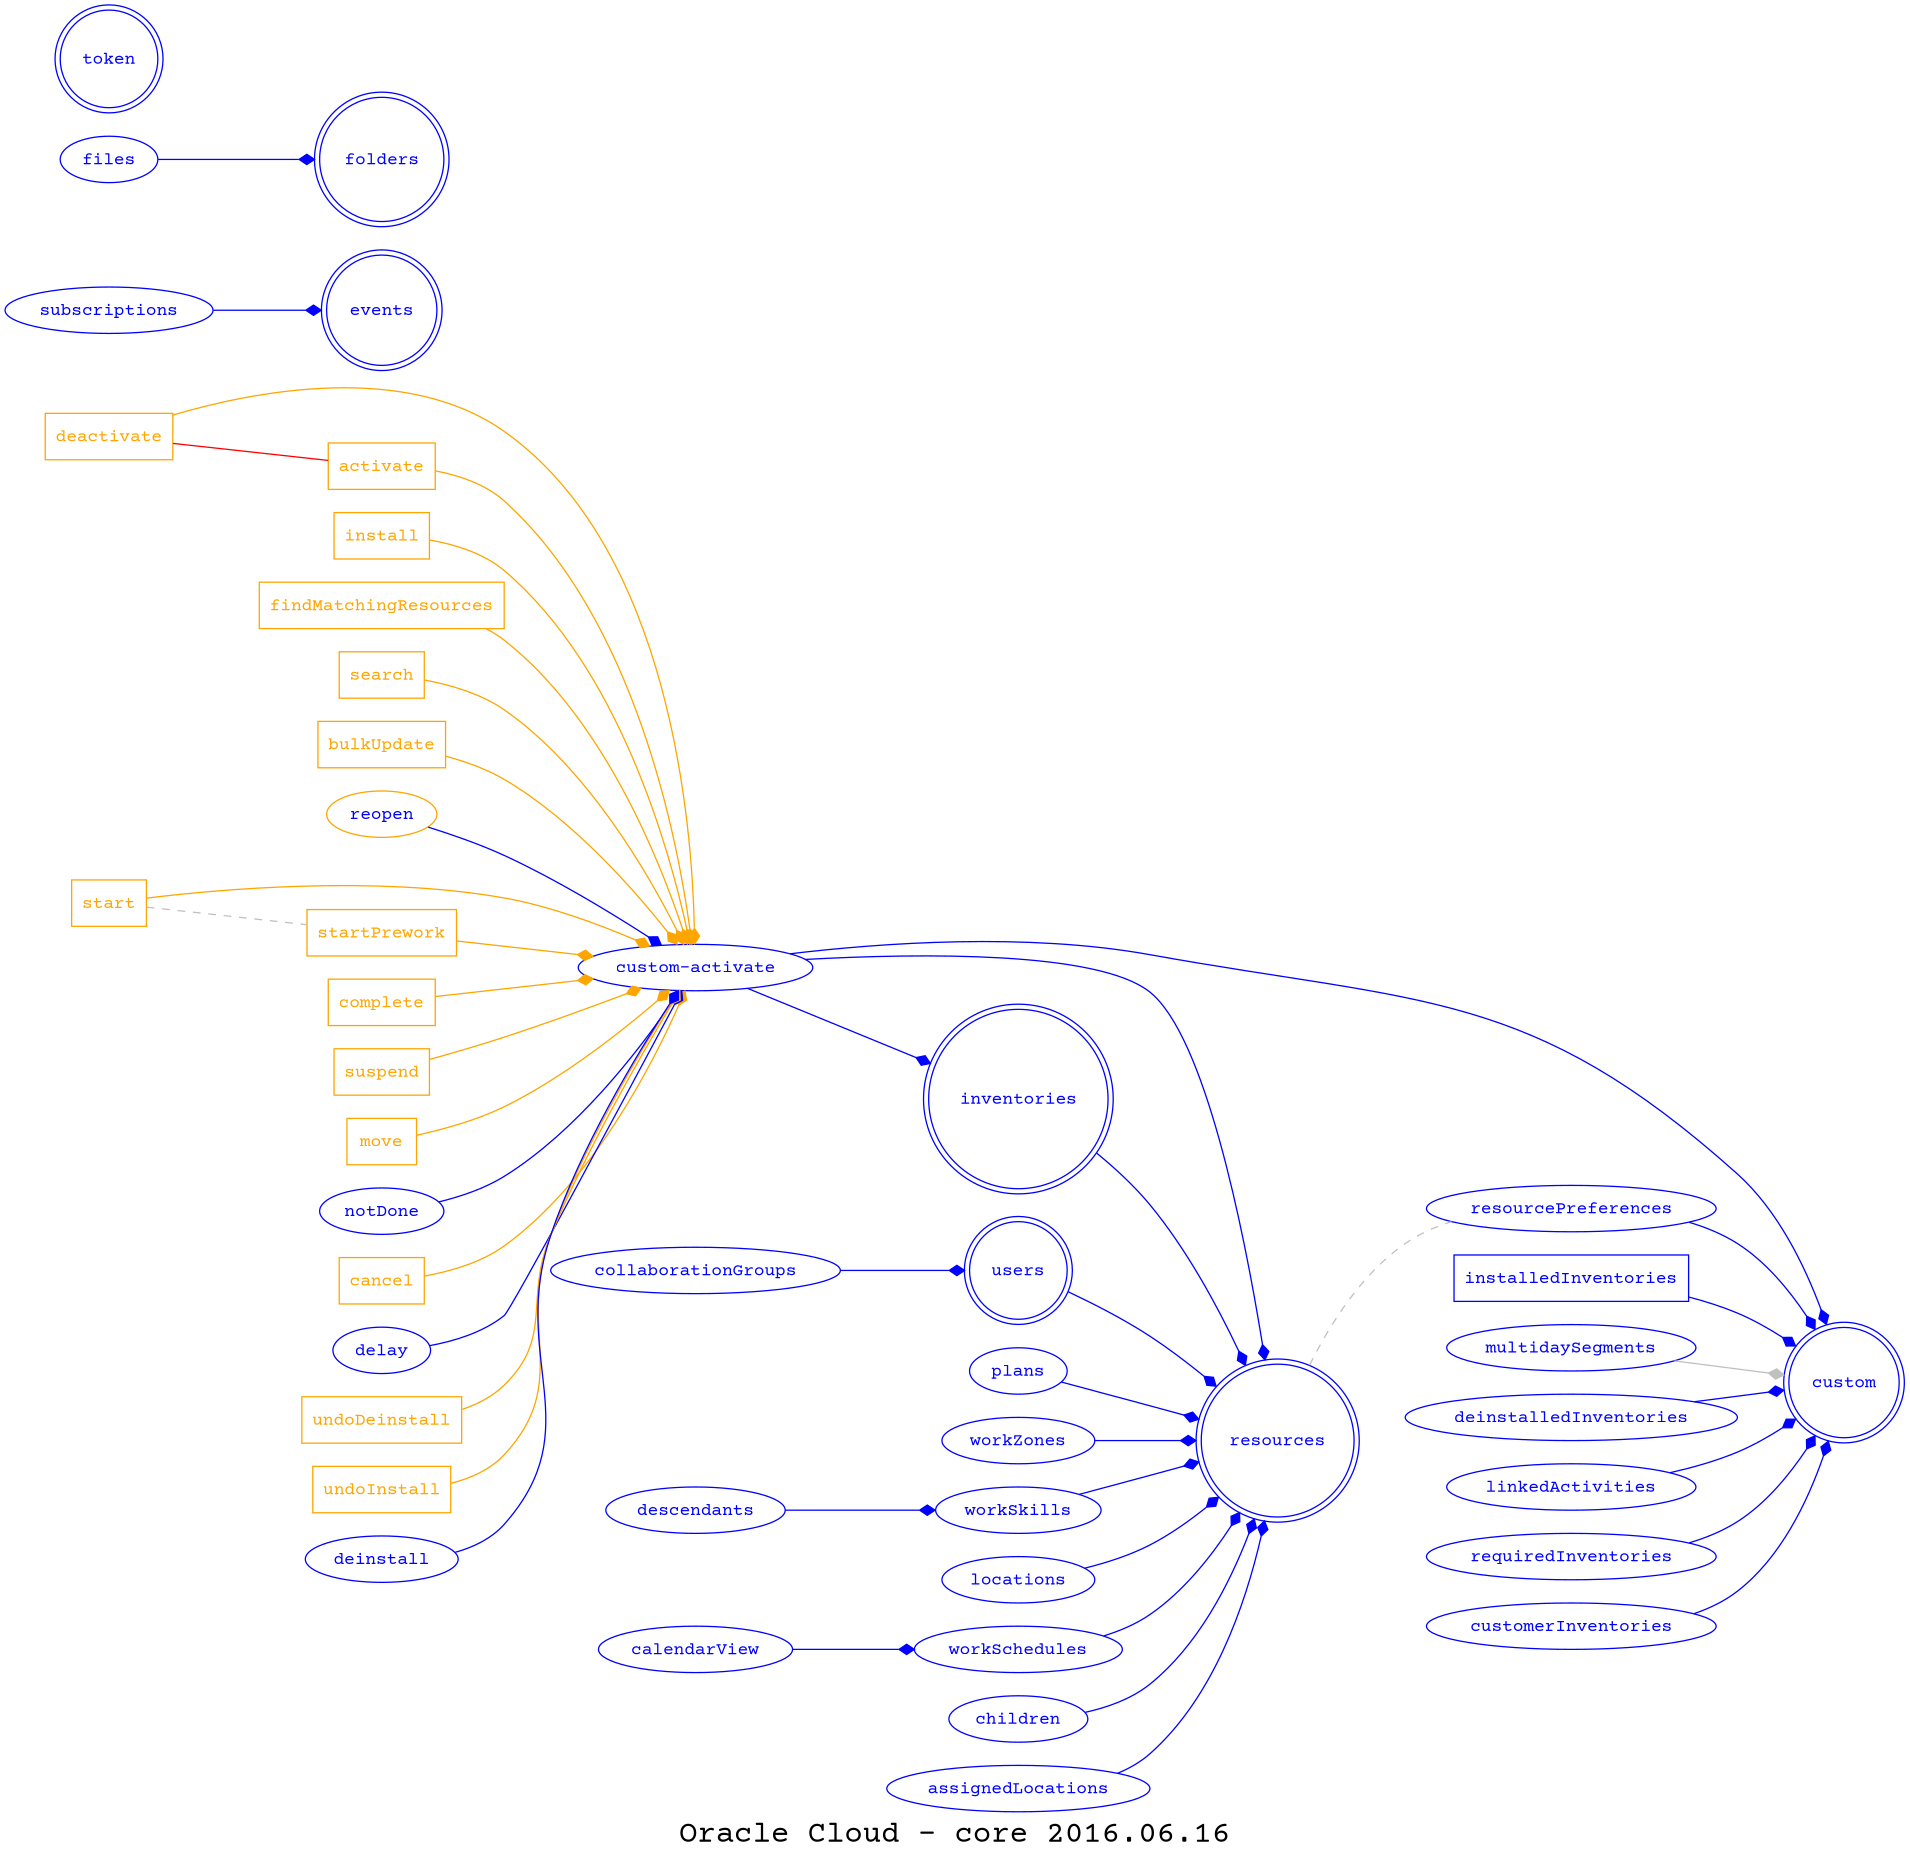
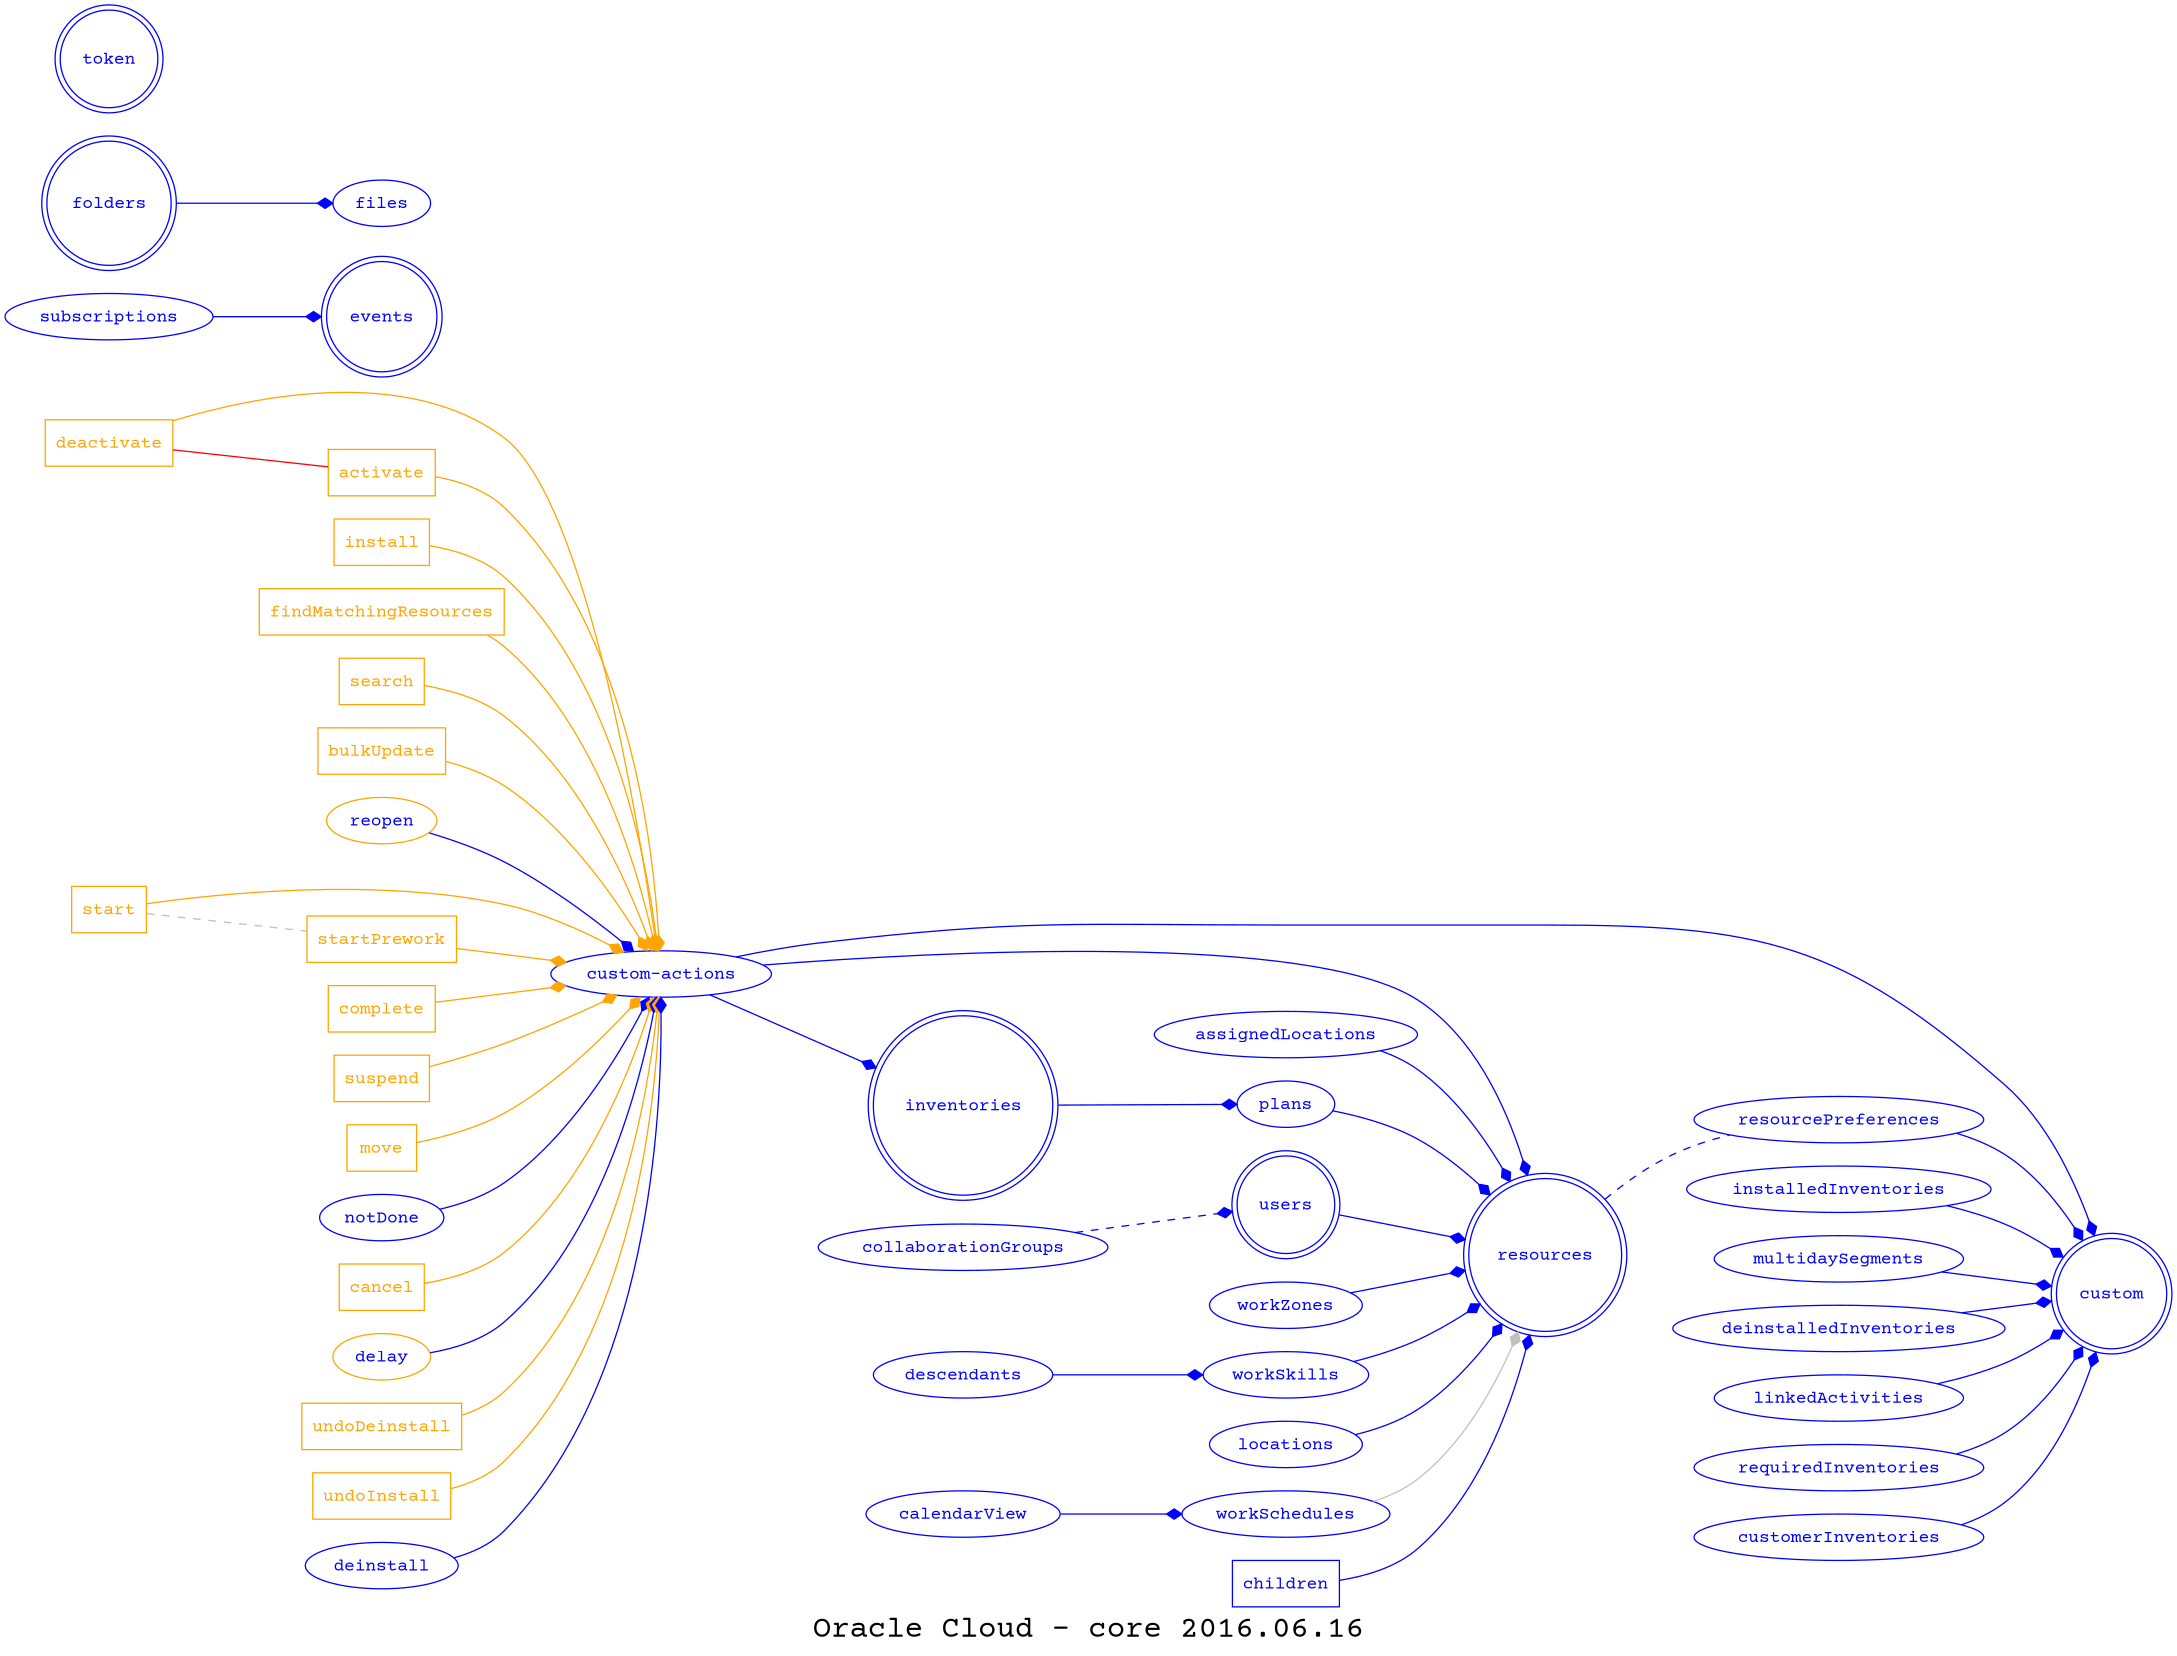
edge "files" -> "folders": reversed
node "custom-activate": label "custom-activate" -> "custom-actions"
edge "inventories" -> "resources": now "inventories" -> "plans"
edge "collaborationGroups" -> "users": style solid -> dashed
node "installedInventories": shape box -> ellipse
edge "resourcePreferences" -- "resources": color grey -> blue
node "delay": color blue -> orange
edge "multidaySegments" -> "custom": color grey -> blue
edge "workSchedules" -> "resources": color blue -> grey
node "children": shape ellipse -> box
